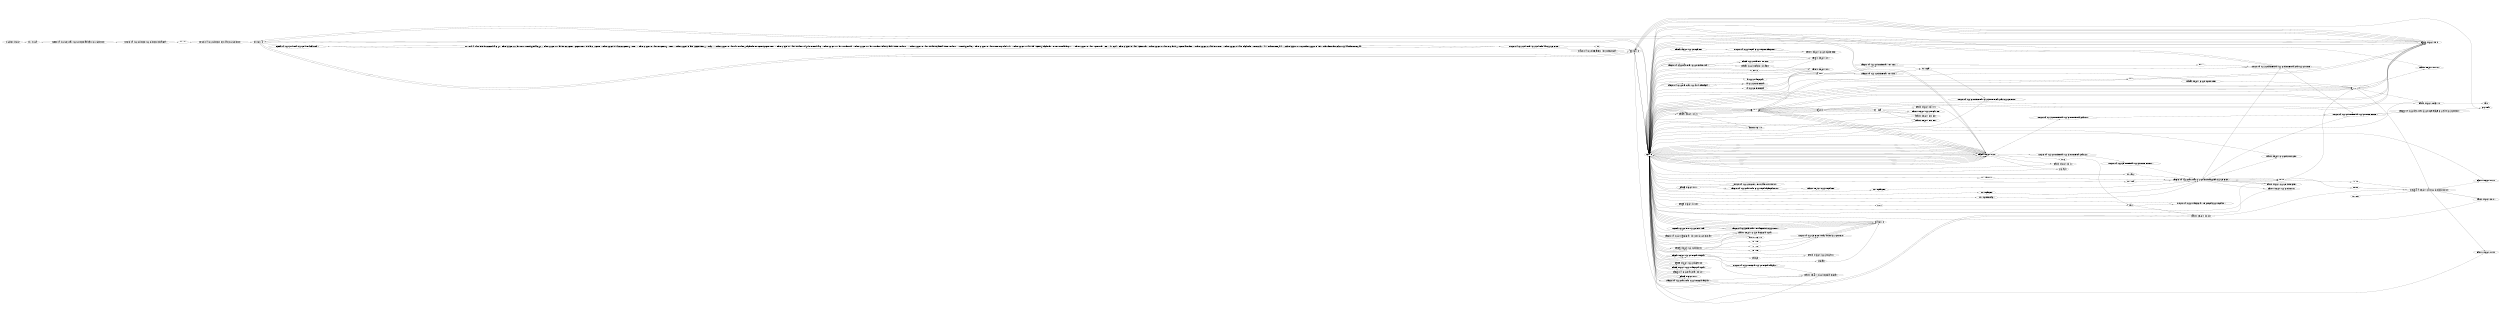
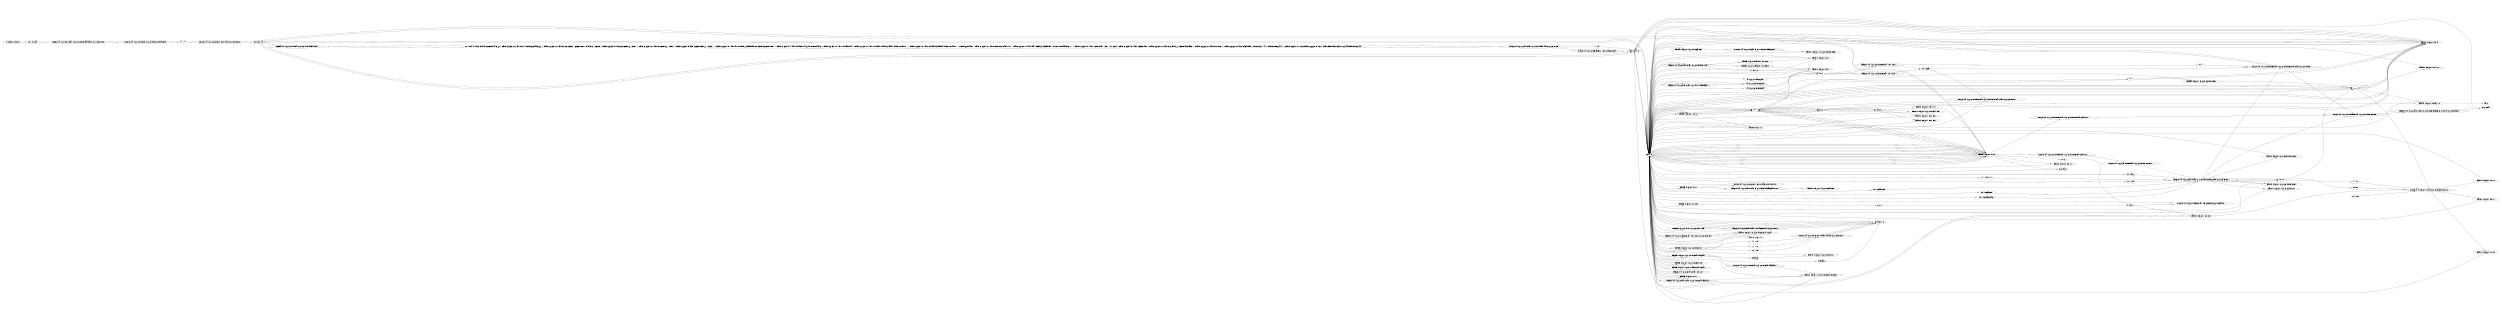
node "image": label "image" -> "newarray"
